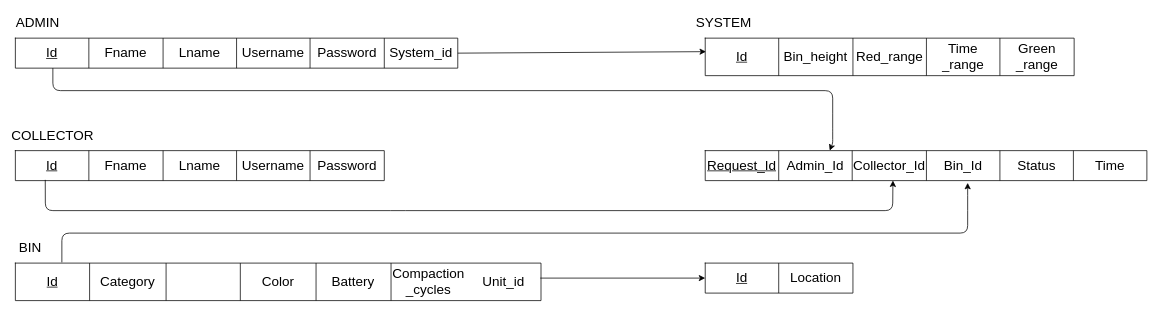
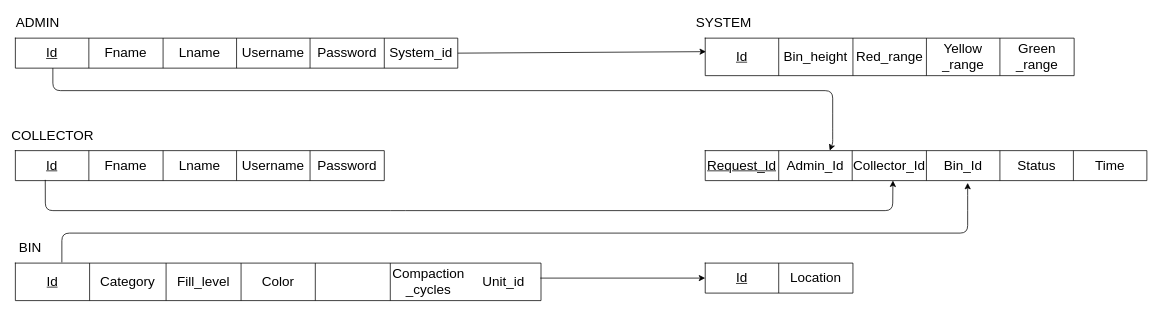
node "Time _range": label "Time _range" -> "Yellow _range"
node "Fill_level": added
node "Battery": removed
